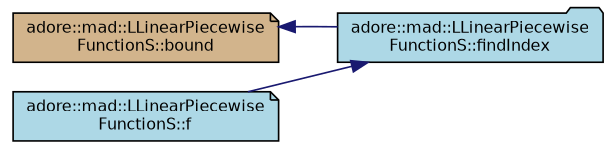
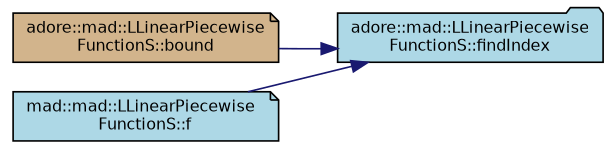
edge "adore::mad::LLinearPiecewise FunctionS::findIndex" -> "adore::mad::LLinearPiecewise FunctionS::bound": reversed
node "adore::mad::LLinearPiecewise FunctionS::f": label "adore::mad::LLinearPiecewise FunctionS::f" -> "mad::mad::LLinearPiecewise FunctionS::f"
